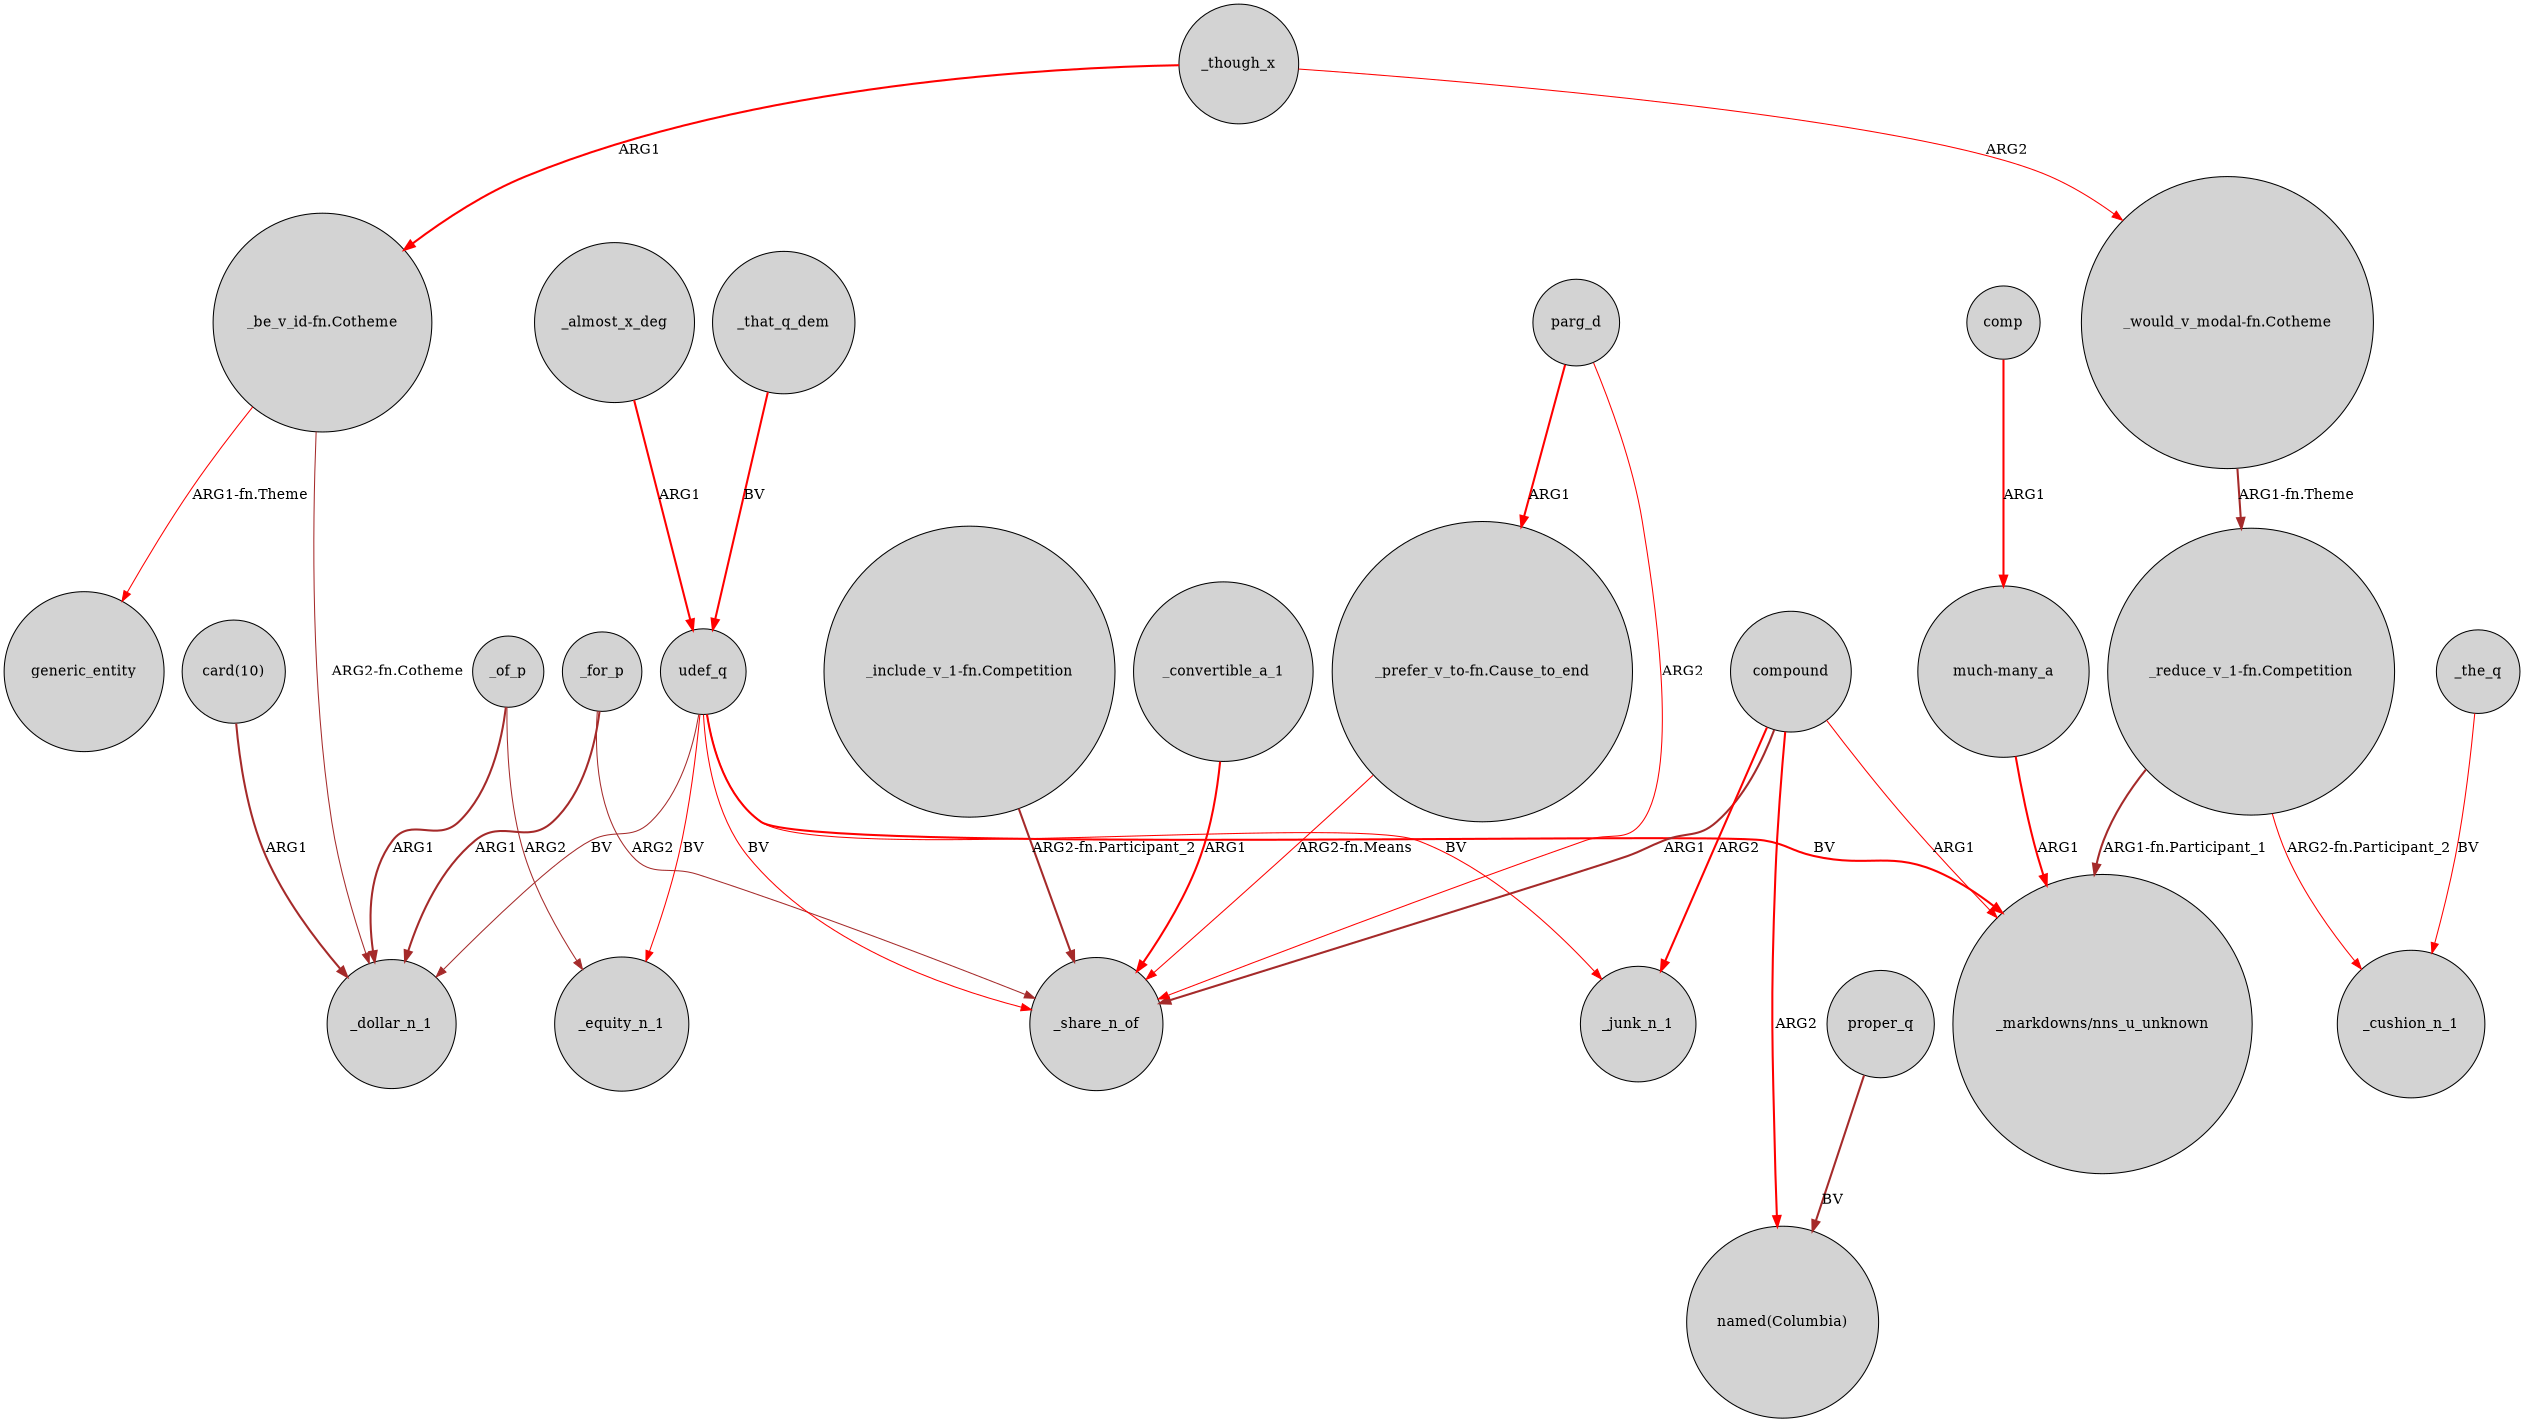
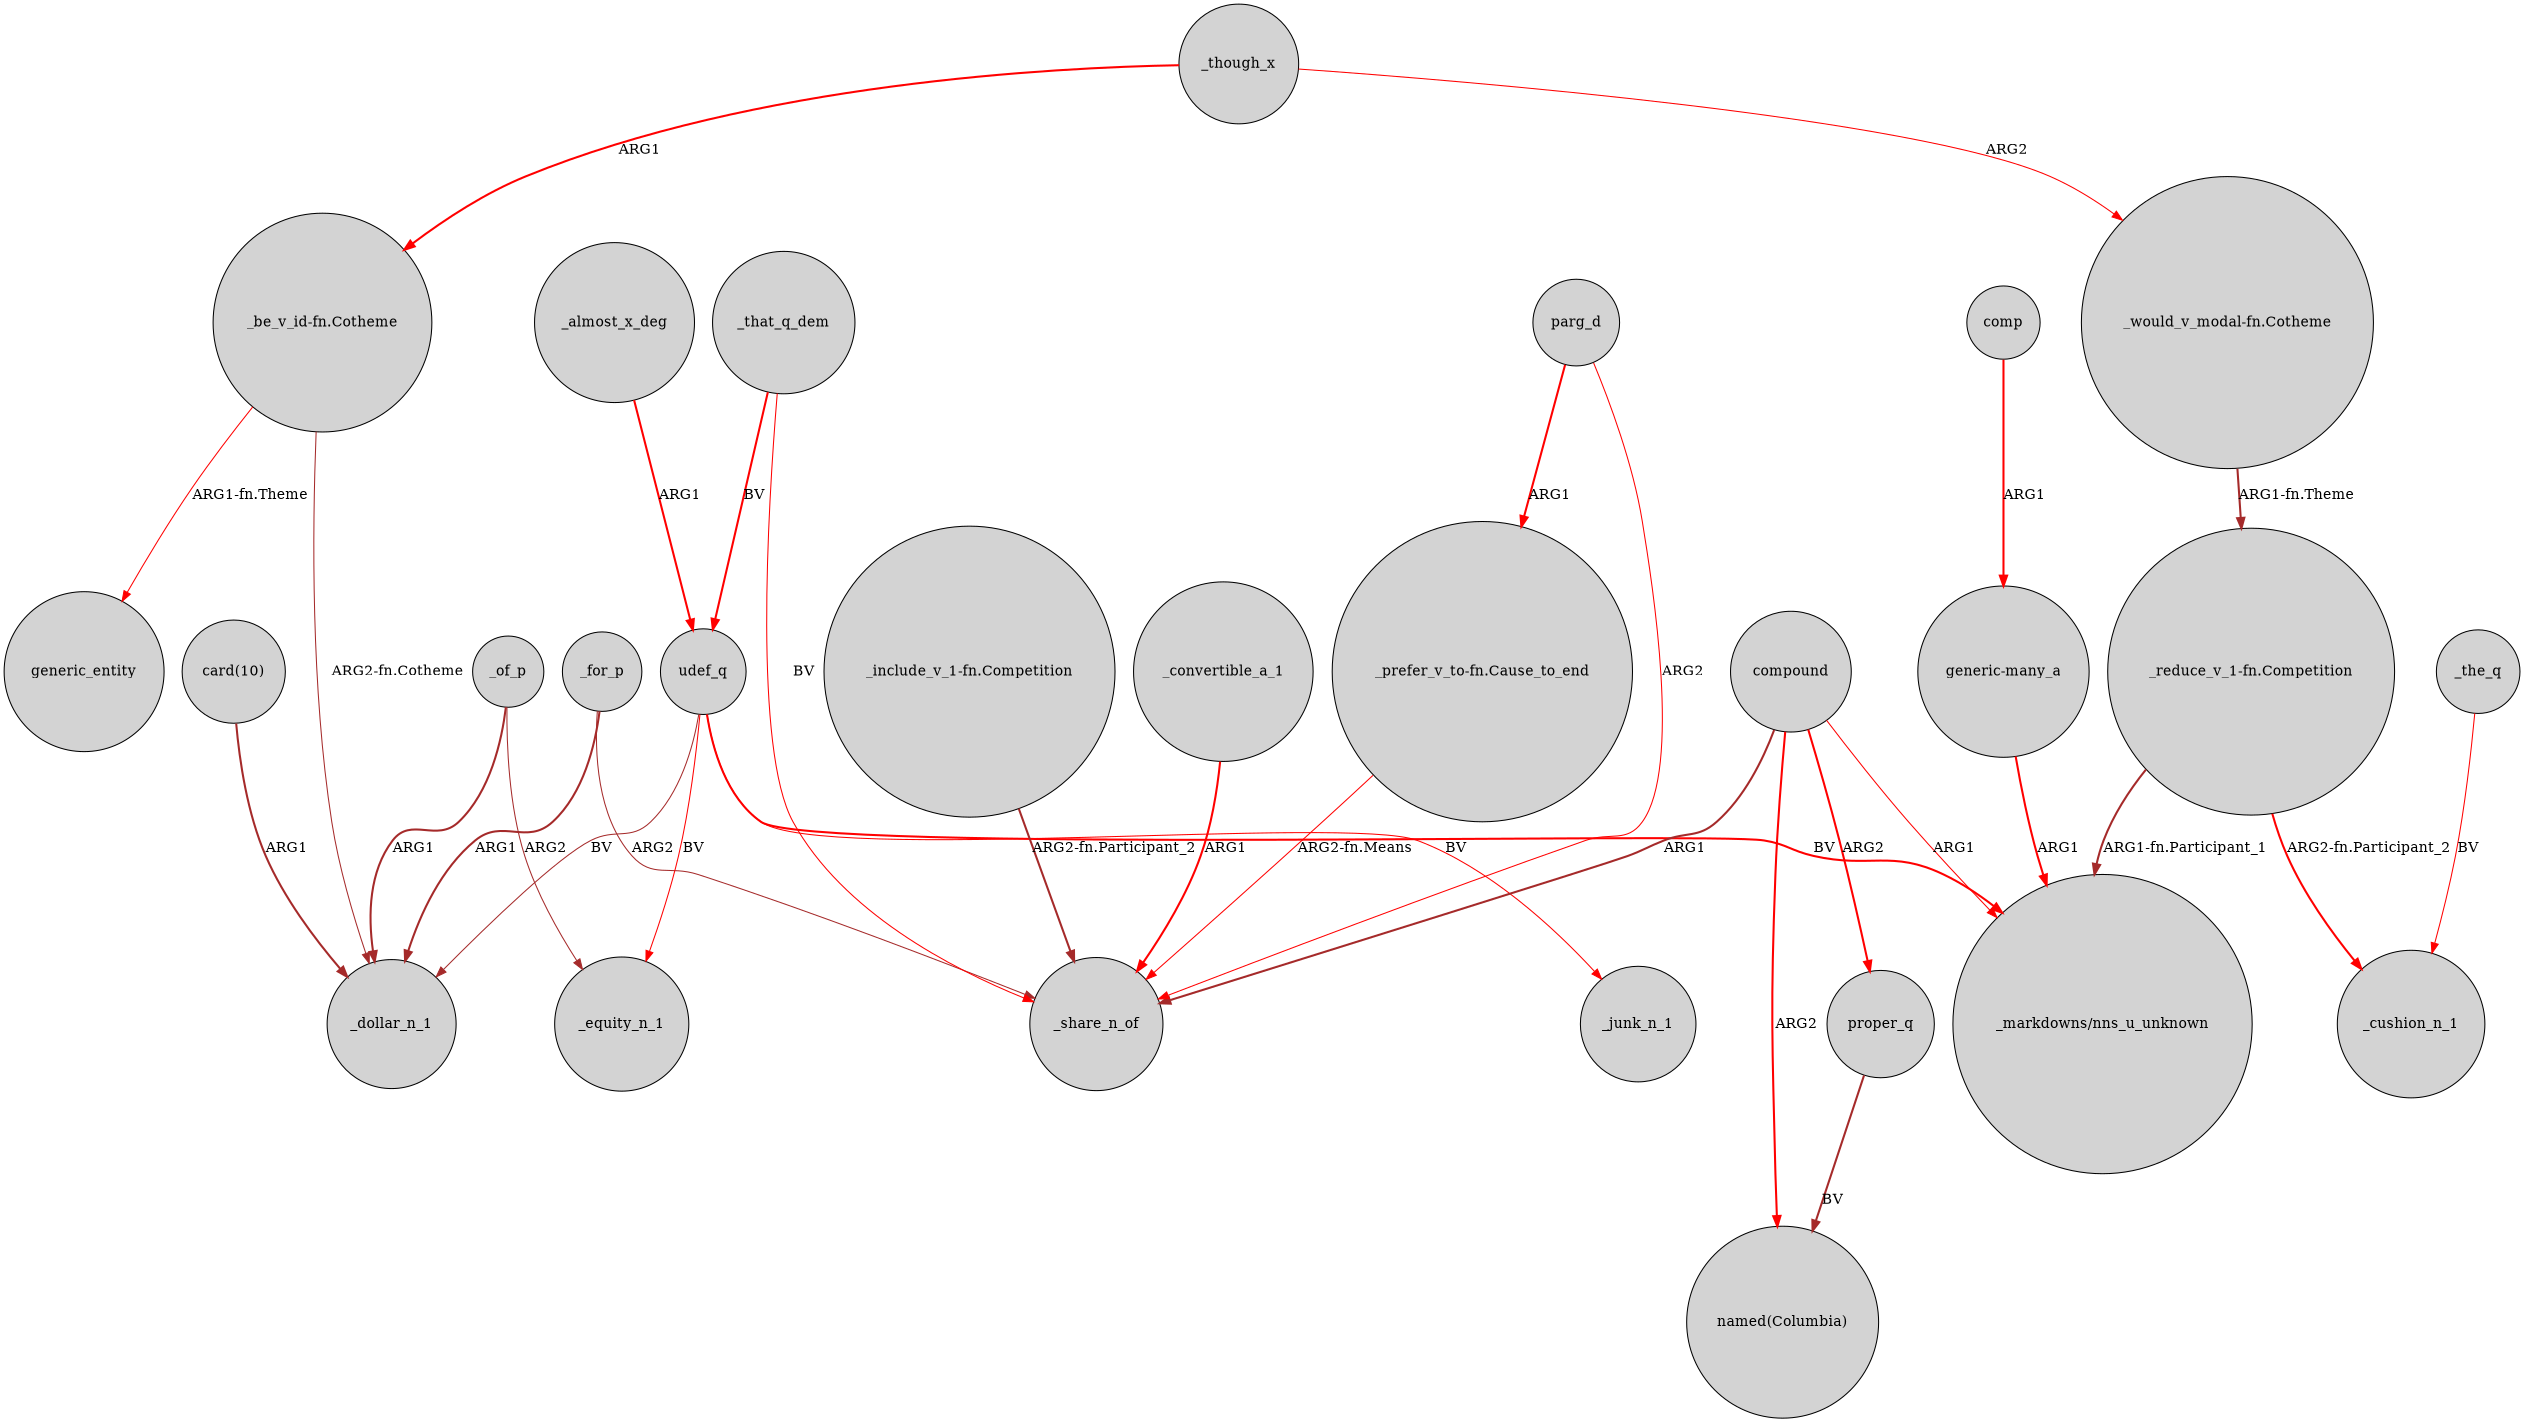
node "much-many_a": label "much-many_a" -> "generic-many_a"
edge "compound" -> "_junk_n_1": now "compound" -> "proper_q"
edge "_reduce_v_1-fn.Competition" -> "_cushion_n_1": style solid -> bold
edge "udef_q" -> "_share_n_of": now "_that_q_dem" -> "_share_n_of"
